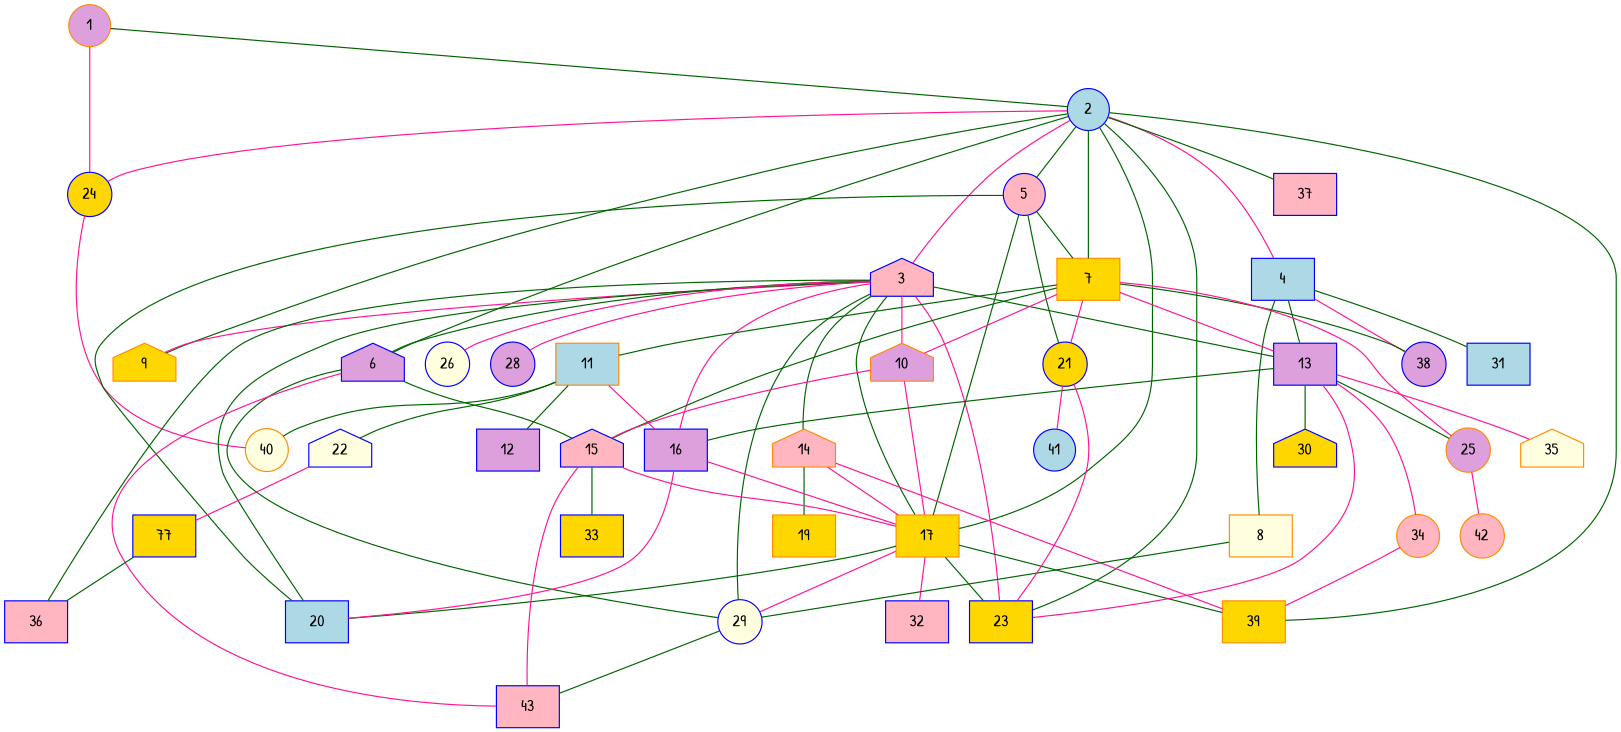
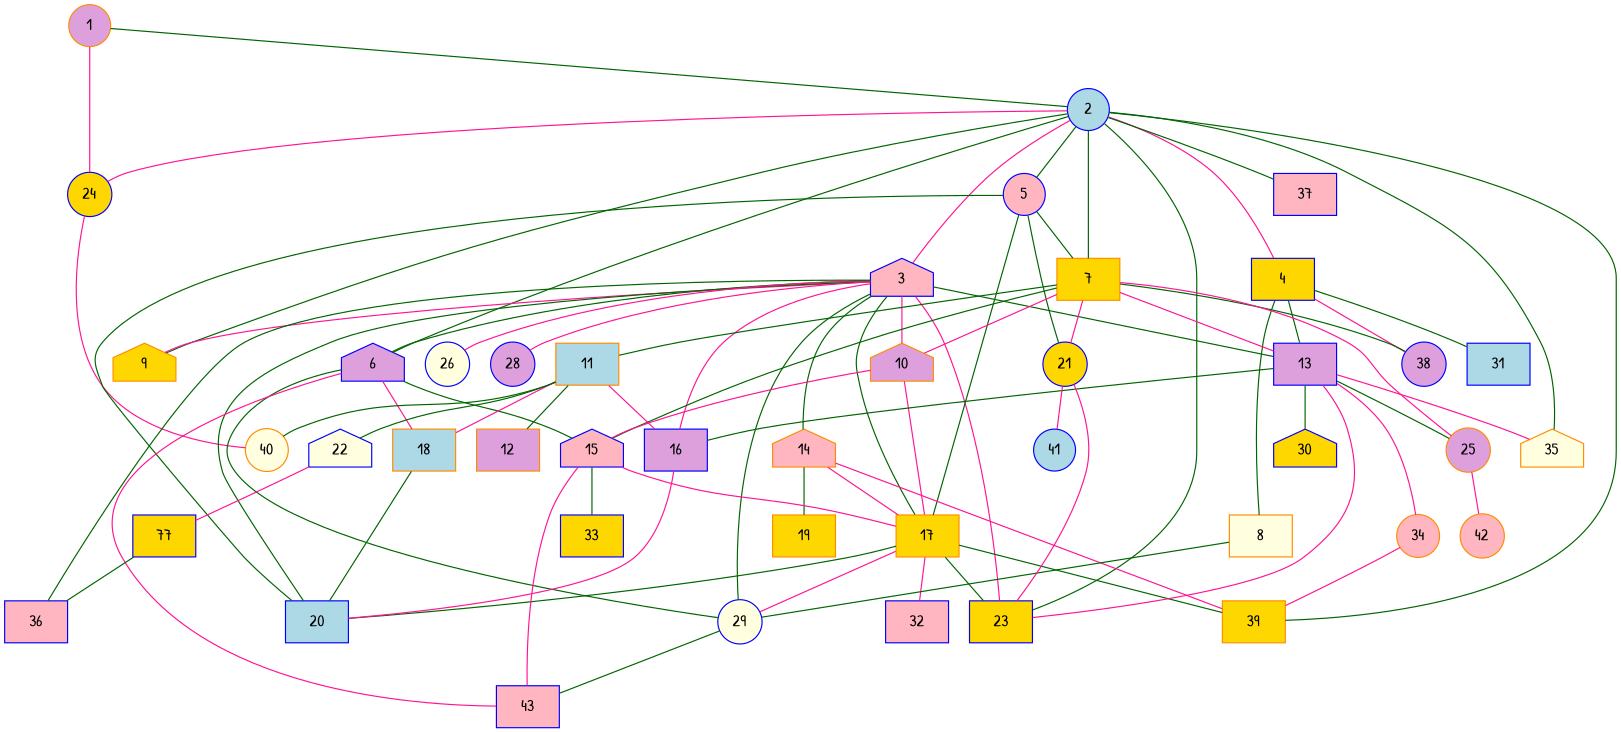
node "4": fillcolor lightblue -> gold
edge "2" -- "17": now "2" -- "35"
node "18": added
node "12": color blue -> darkorange
edge "16" -- "17": removed
